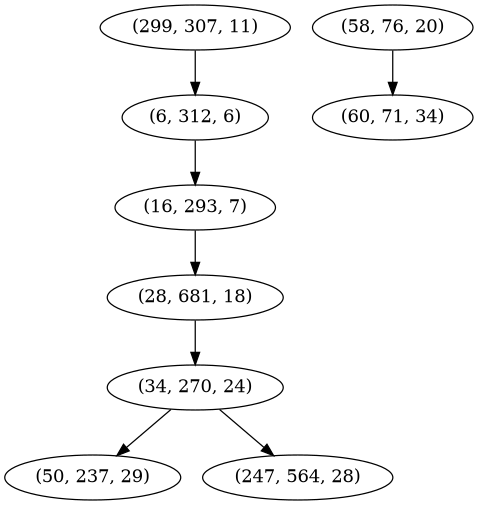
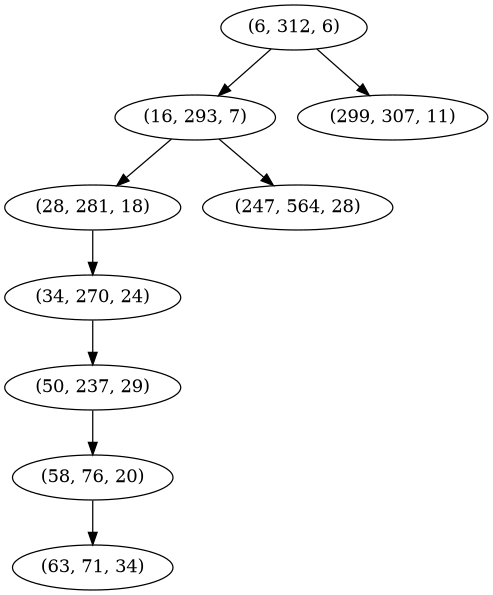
edge "(299, 307, 11)" -> "(6, 312, 6)": reversed
node "(60, 71, 34)": label "(60, 71, 34)" -> "(63, 71, 34)"
node "(28, 681, 18)": label "(28, 681, 18)" -> "(28, 281, 18)"
edge "(50, 237, 29)" -> "(58, 76, 20)": added
edge "(34, 270, 24)" -> "(247, 564, 28)": now "(16, 293, 7)" -> "(247, 564, 28)"
